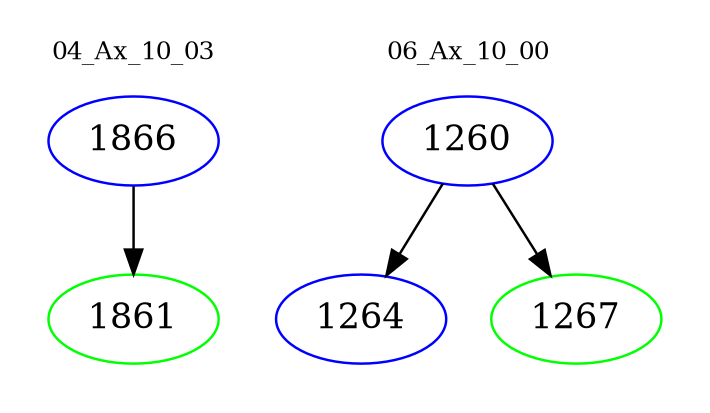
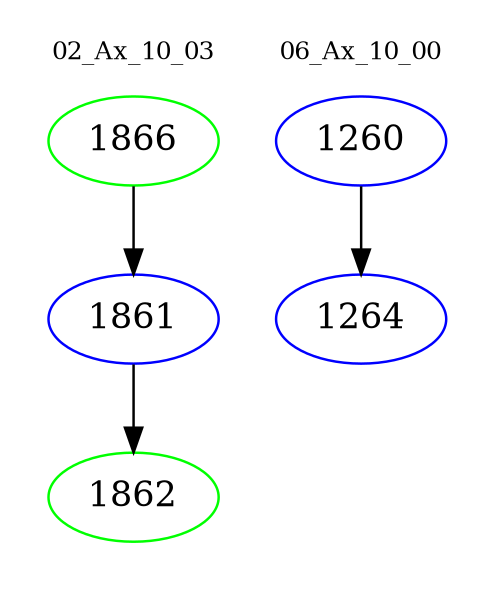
cluster "04_Ax_10_03": label "04_Ax_10_03" -> "02_Ax_10_03"
node "1866": color blue -> green
node "1861": color green -> blue
node "1267": removed
node "1862": added
